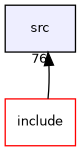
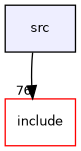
edge "include" -> "src": reversed
